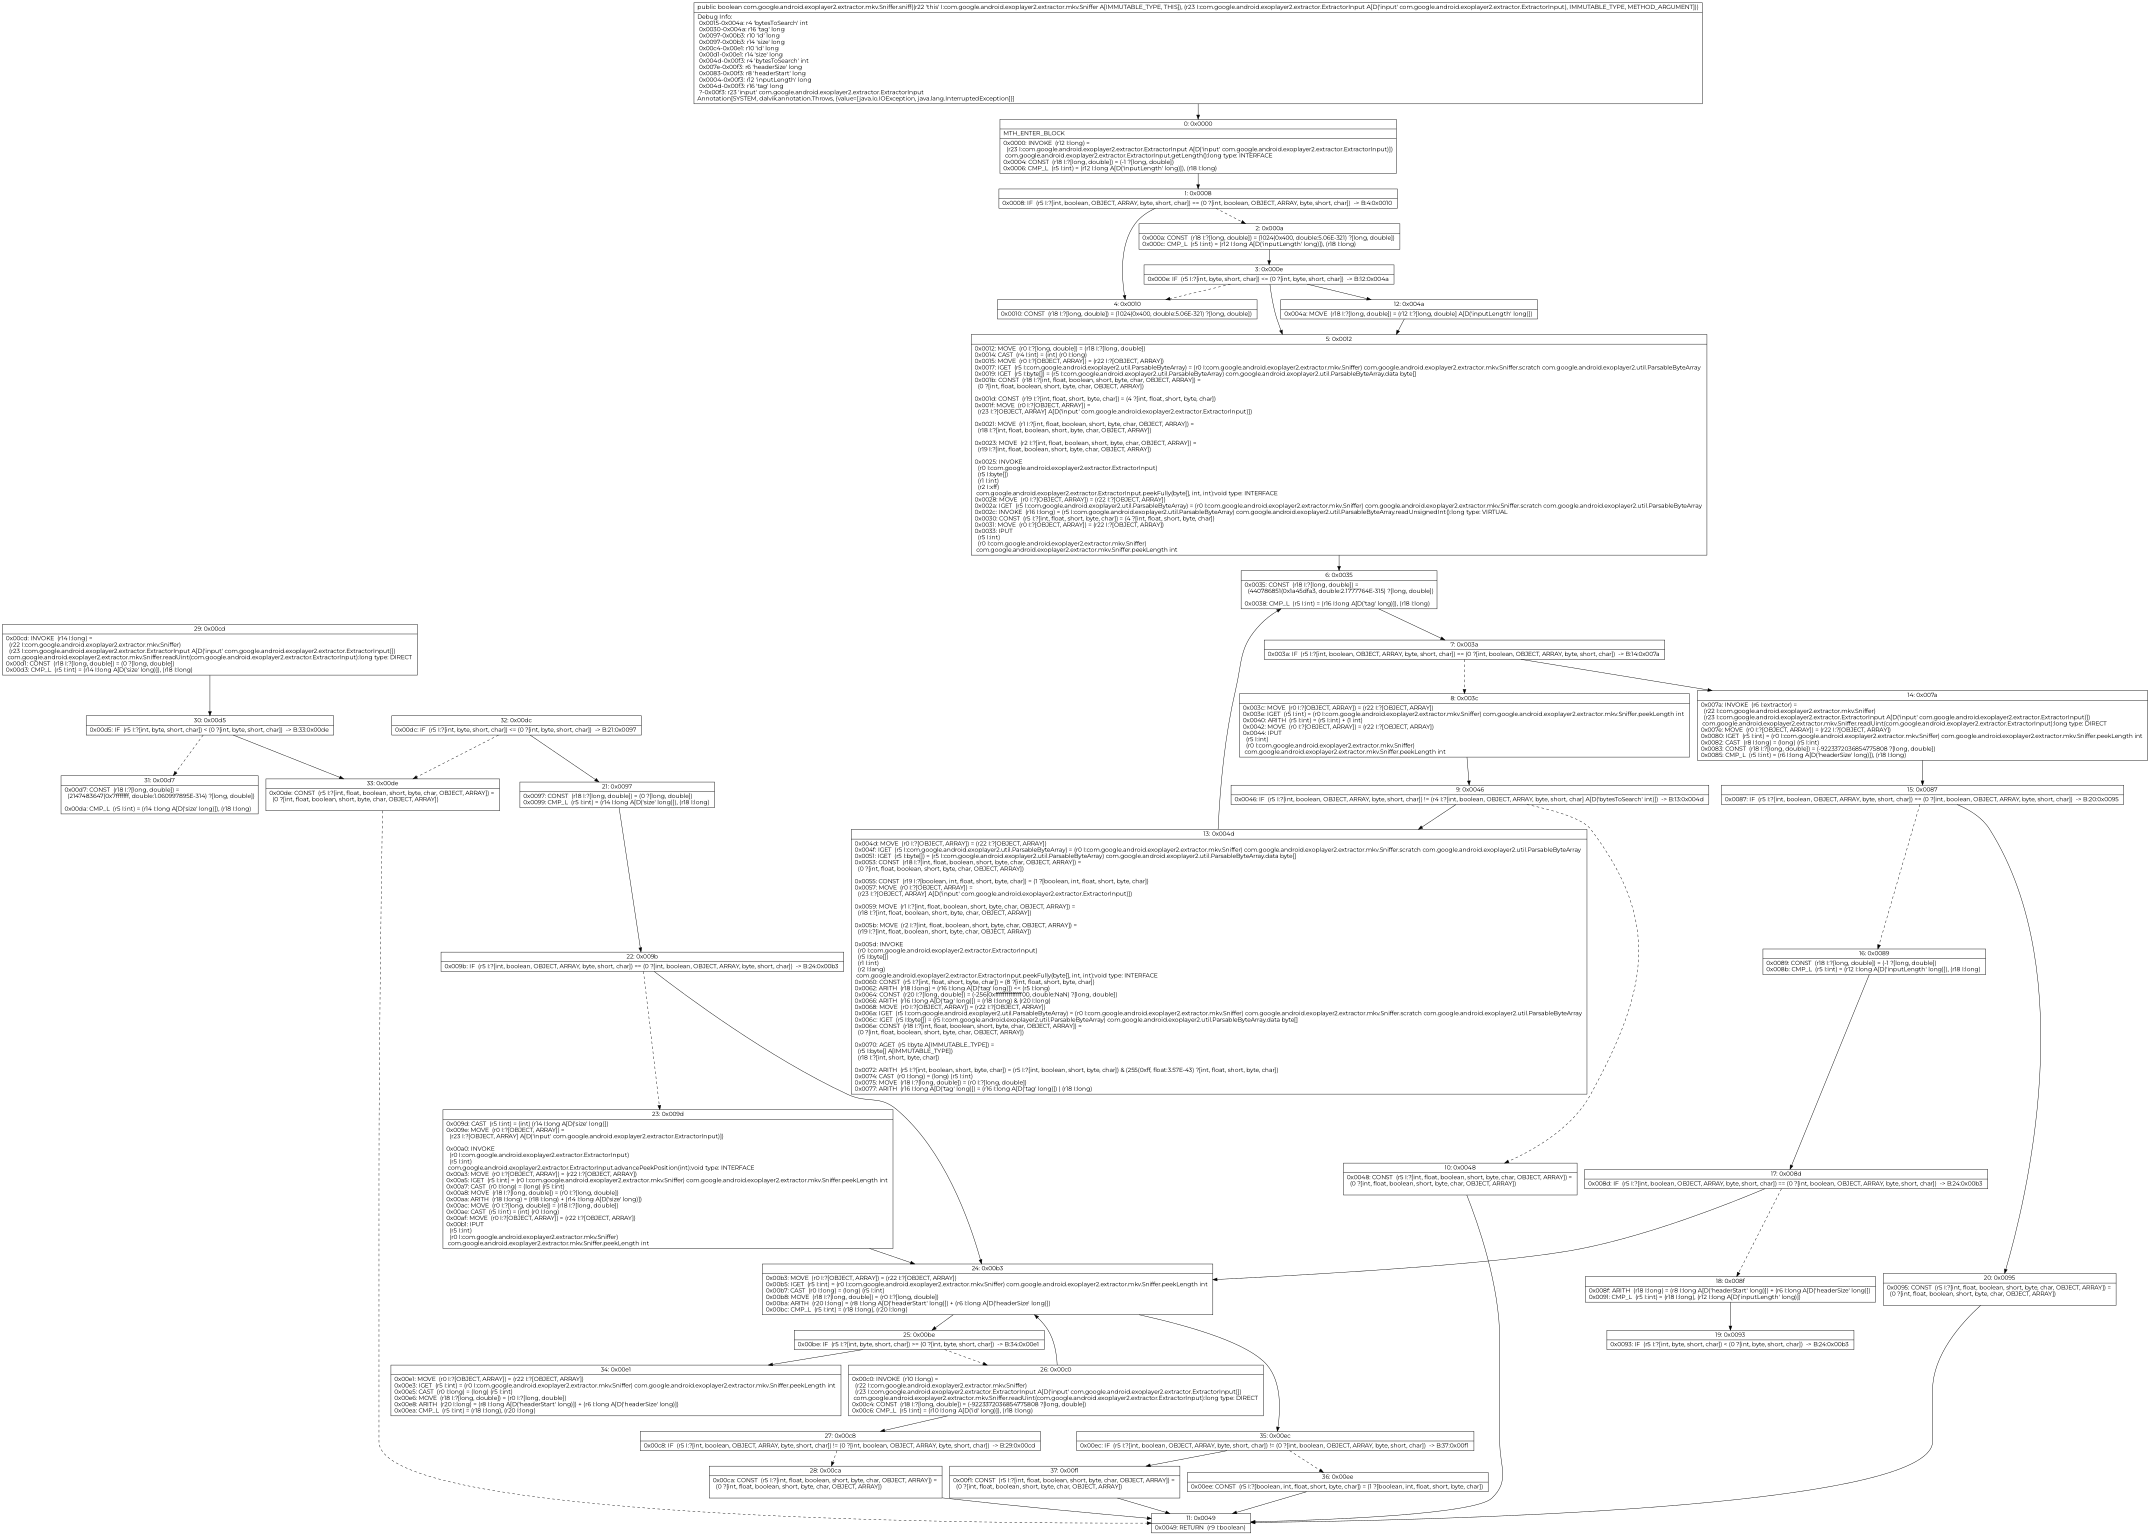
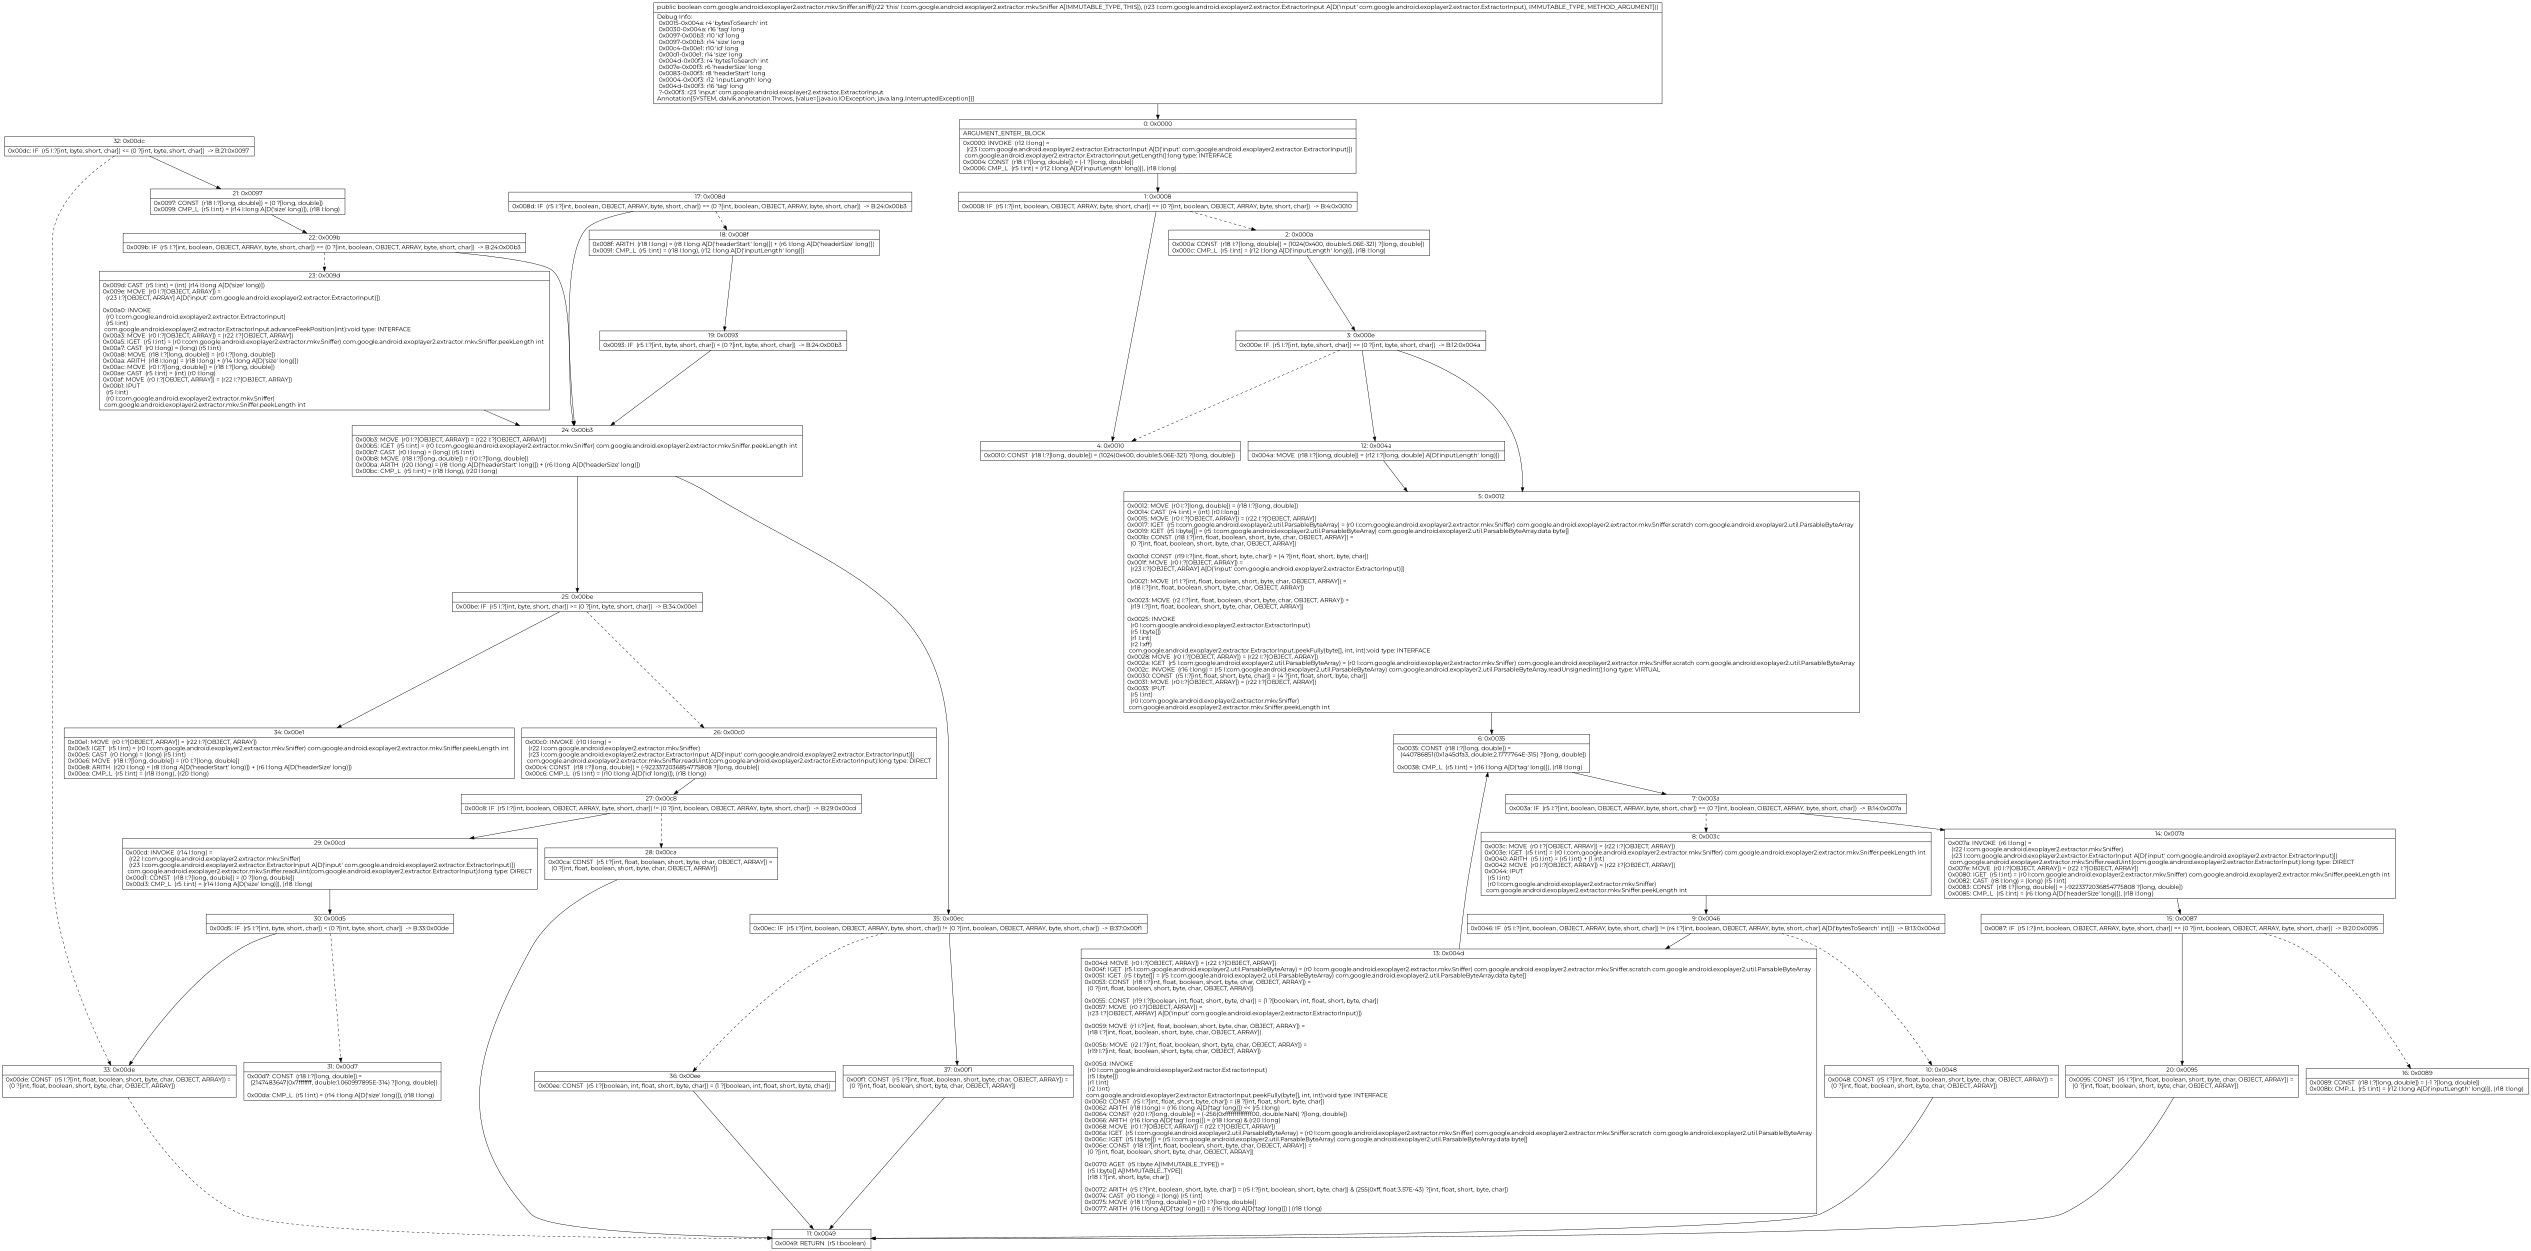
node "0: 0x0000": text "MTH_ENTER_BLOCK" -> "ARGUMENT_ENTER_BLOCK"
node "14: 0x007a": text "0x007a: INVOKE  (r6 I:extractor) =" -> "0x007a: INVOKE  (r6 I:long) ="
edge "27: 0x00c8" -> "29: 0x00cd": added
node "13: 0x004d": text "(r2 I:lang)" -> "(r2 I:int)"
edge "16: 0x0089" -> "17: 0x008d": removed
edge "26: 0x00c0" -> "24: 0x00b3": now "19: 0x0093" -> "24: 0x00b3"
node "11: 0x0049": text "0x0049: RETURN  (r9 I:boolean)" -> "0x0049: RETURN  (r5 I:boolean)"
